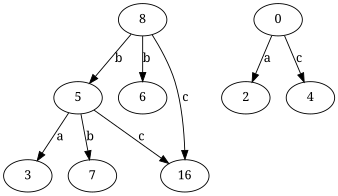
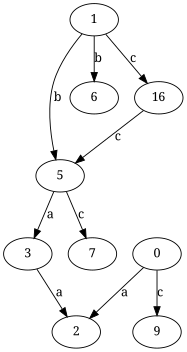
node "8": label "8" -> "1"
node "4": label "4" -> "9"
edge "5" -> "16": reversed
edge "5" -> "7": label "b" -> "c"
edge "3" -> "2": added, label "a"
